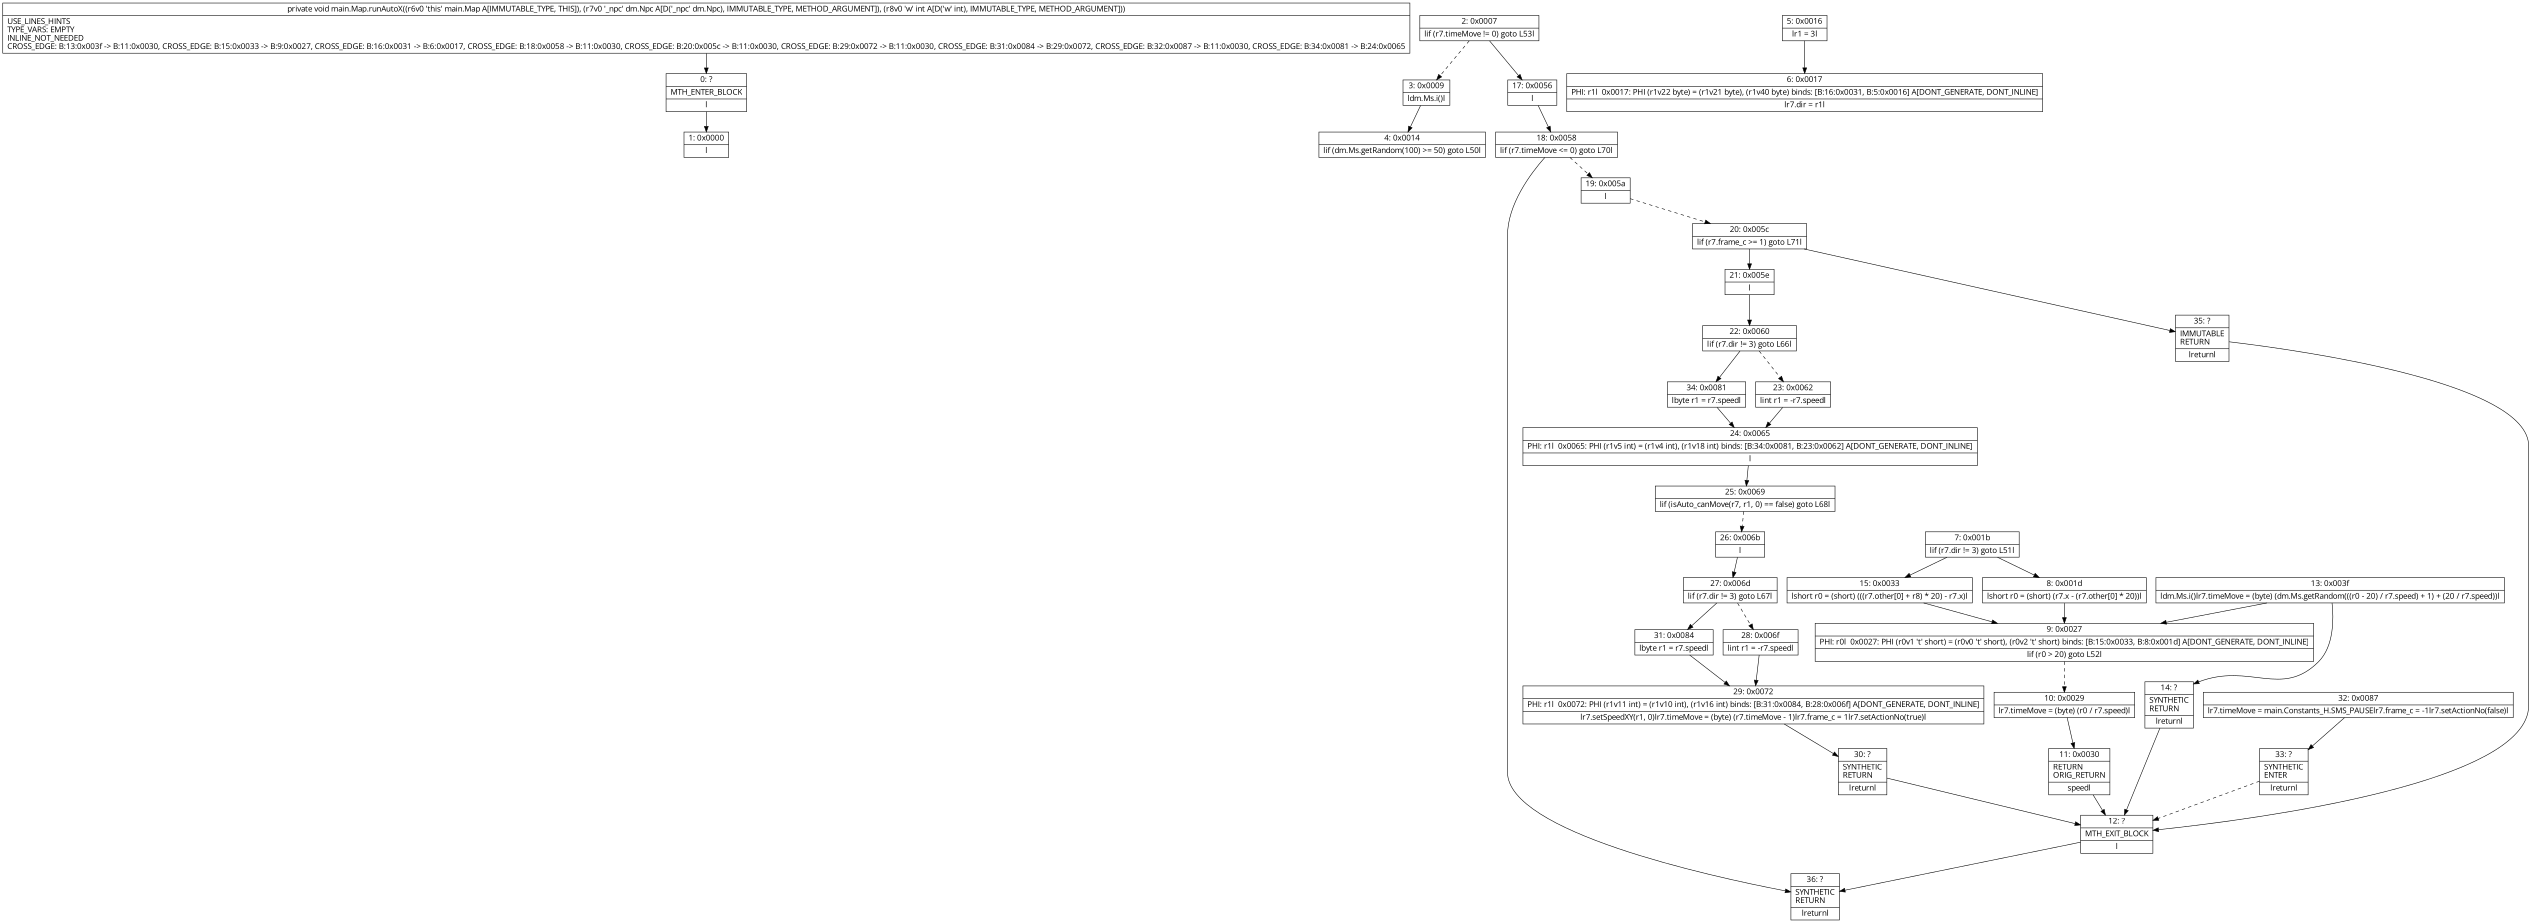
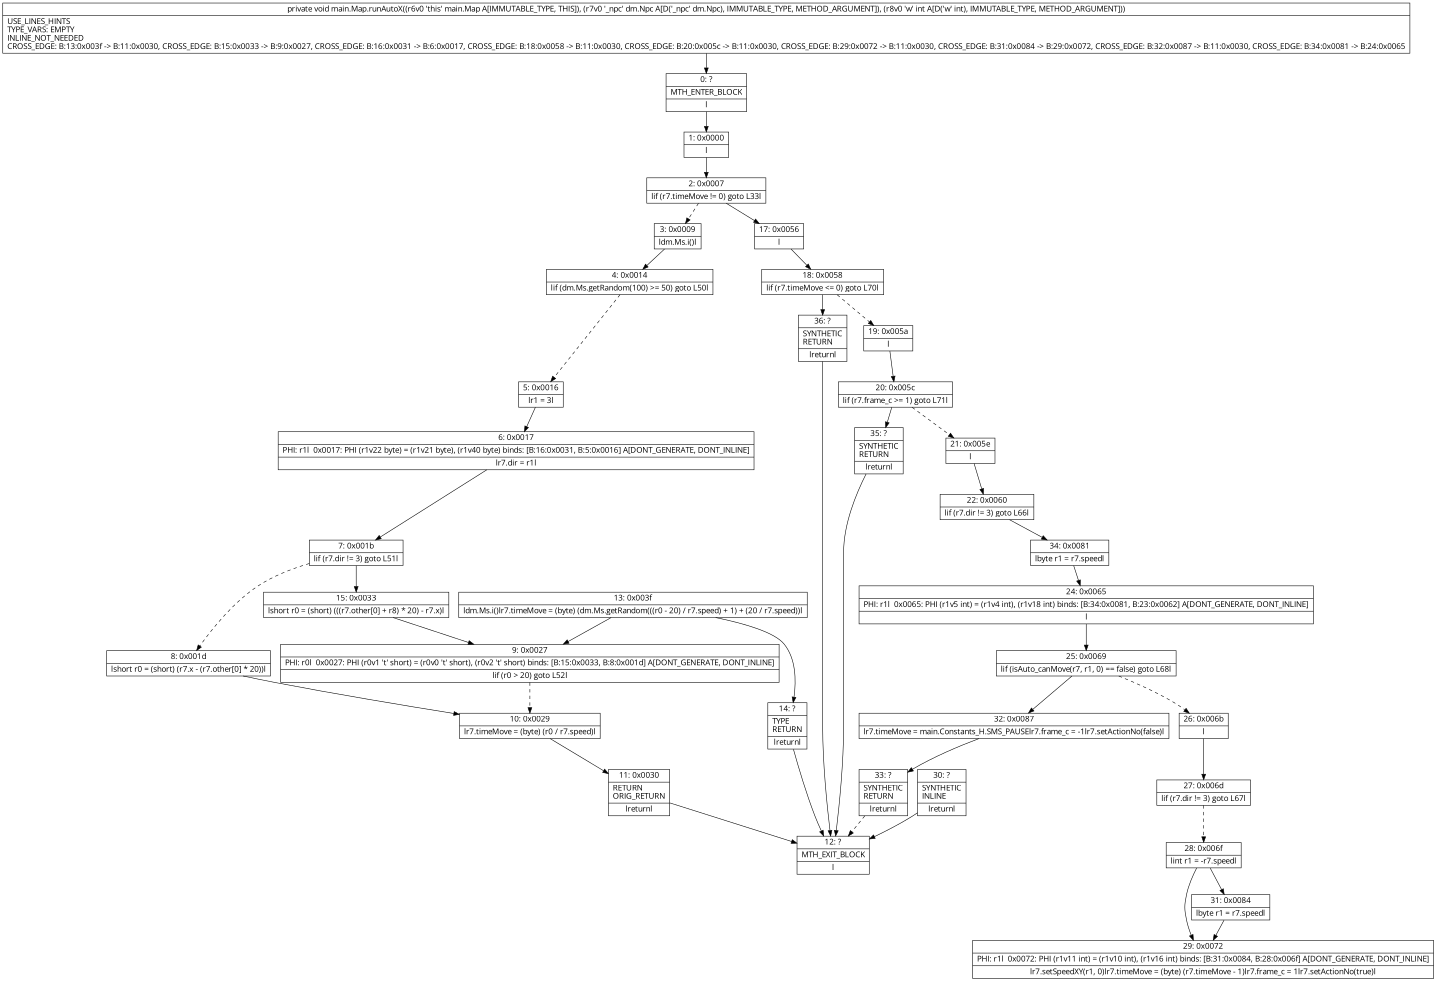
node "2: 0x0007": text "lif (r7.timeMove != 0) goto L53l" -> "lif (r7.timeMove != 0) goto L33l"
edge "1: 0x0000" -> "2: 0x0007": added
edge "19: 0x005a" -> "20: 0x005c": style dashed -> solid
edge "20: 0x005c" -> "21: 0x005e": style solid -> dashed
node "35: ?": text "IMMUTABLE" -> "SYNTHETIC"
edge "4: 0x0014" -> "5: 0x0016": added
node "23: 0x0062": removed
edge "6: 0x0017" -> "7: 0x001b": added
edge "7: 0x001b" -> "8: 0x001d": style solid -> dashed
edge "8: 0x001d" -> "9: 0x0027": now "8: 0x001d" -> "10: 0x0029"
edge "27: 0x006d" -> "31: 0x0084": now "28: 0x006f" -> "31: 0x0084"
edge "25: 0x0069" -> "32: 0x0087": added
node "14: ?": text "SYNTHETIC" -> "TYPE"
edge "29: 0x0072" -> "30: ?": removed
node "30: ?": text "RETURN" -> "INLINE"
node "33: ?": text "ENTER" -> "RETURN"
node "11: 0x0030": text "speedl" -> "lreturnl"
edge "12: ?" -> "36: ?": reversed
